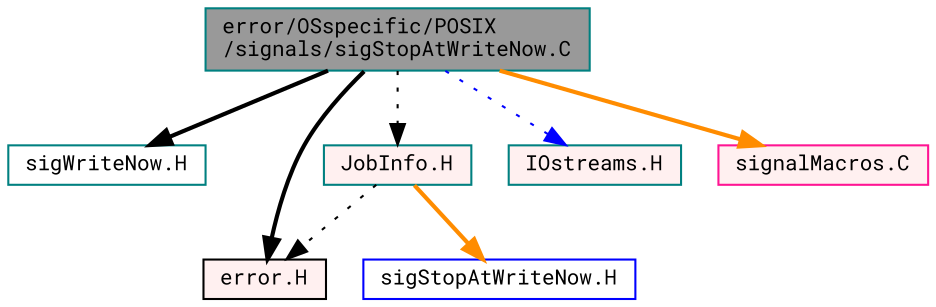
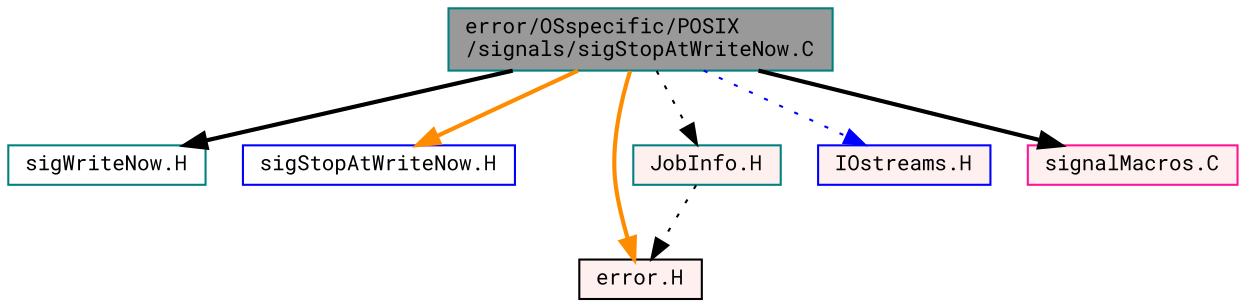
edge "error/OSspecific/POSIX /signals/sigStopAtWriteNow.C" -> "signalMacros.C": color darkorange -> black
edge "error/OSspecific/POSIX /signals/sigStopAtWriteNow.C" -> "error.H": color black -> darkorange
node "IOstreams.H": color teal -> blue
edge "JobInfo.H" -> "sigStopAtWriteNow.H": now "error/OSspecific/POSIX /signals/sigStopAtWriteNow.C" -> "sigStopAtWriteNow.H"
